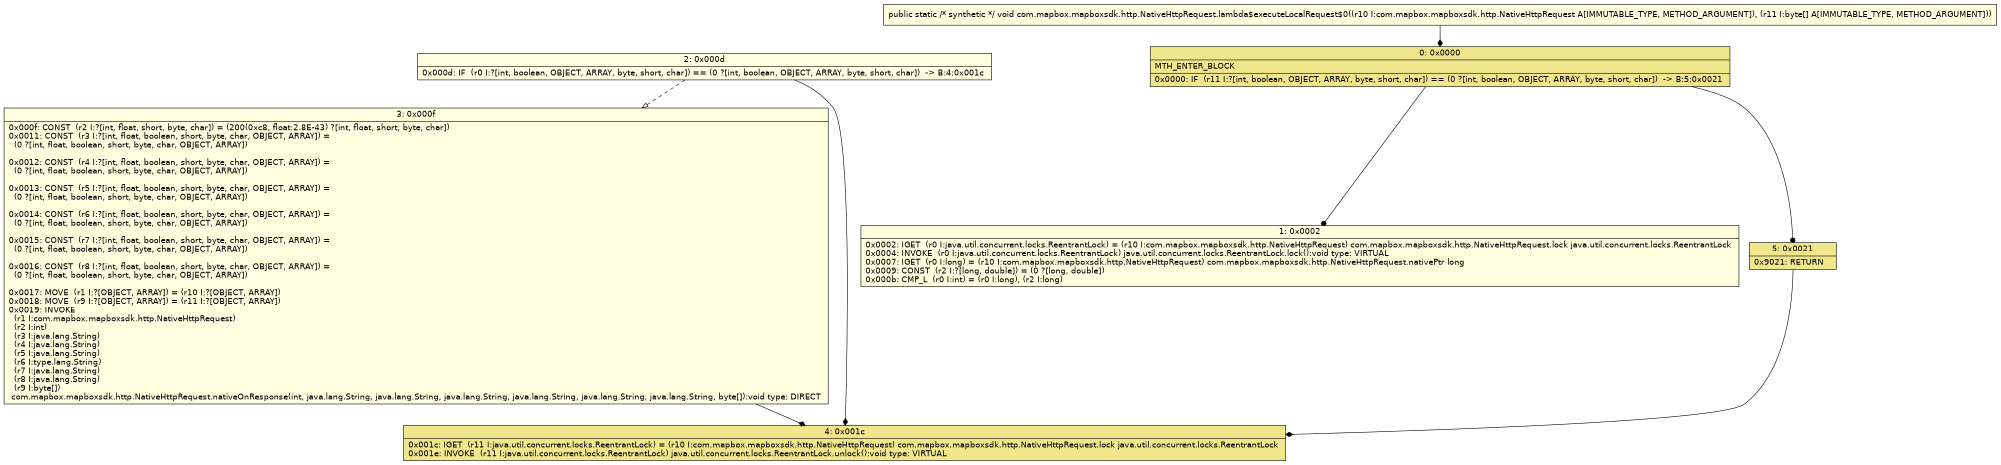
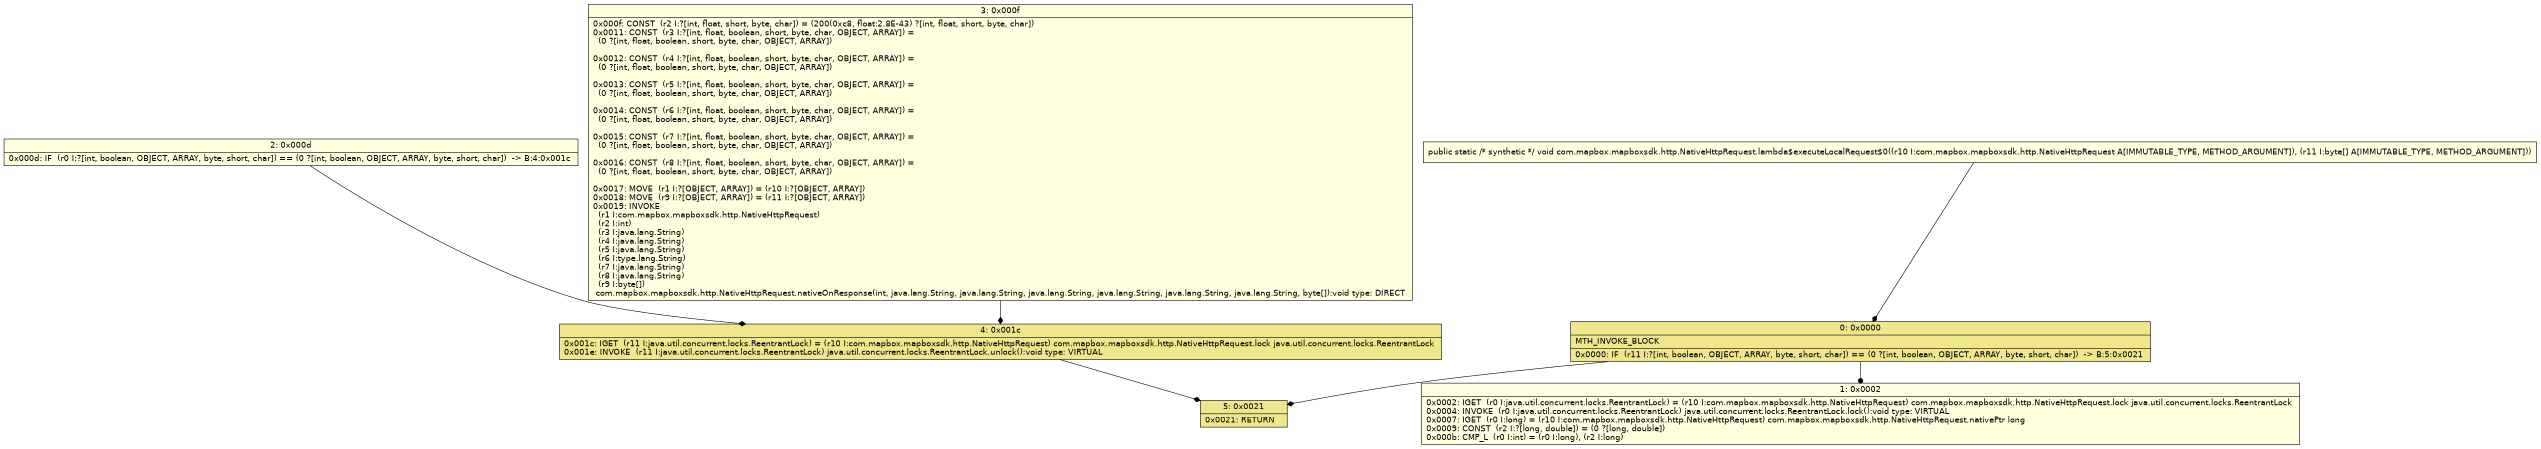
node "0: 0x0000": text "MTH_ENTER_BLOCK" -> "MTH_INVOKE_BLOCK"
edge "2: 0x000d" -> "3: 0x000f": removed
edge "0: 0x0000" -> "5: 0x0021": arrowhead dot -> diamond
node "5: 0x0021": text "0x9021: RETURN" -> "0x0021: RETURN"
edge "5: 0x0021" -> "4: 0x001c": reversed
